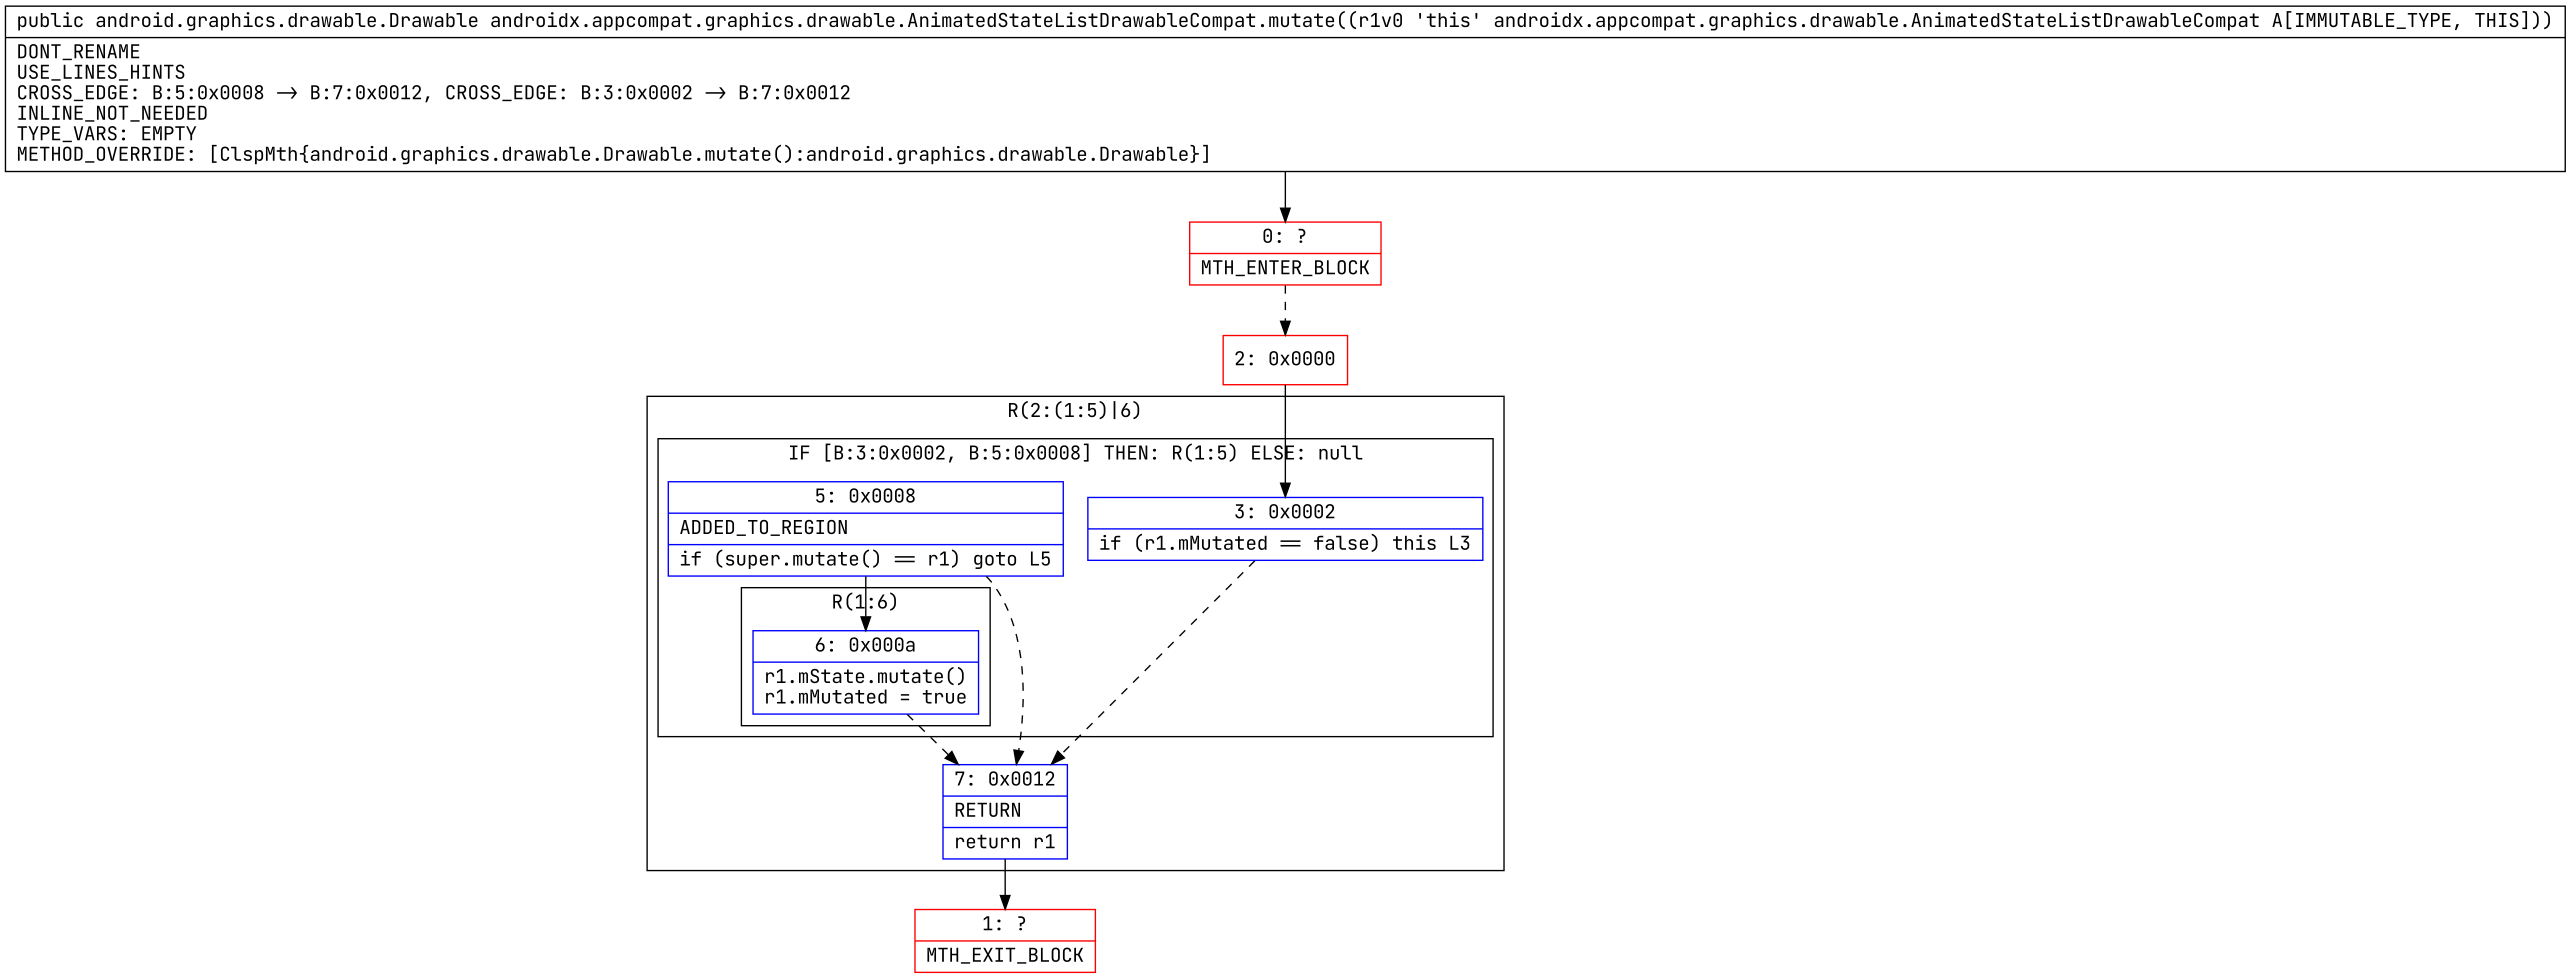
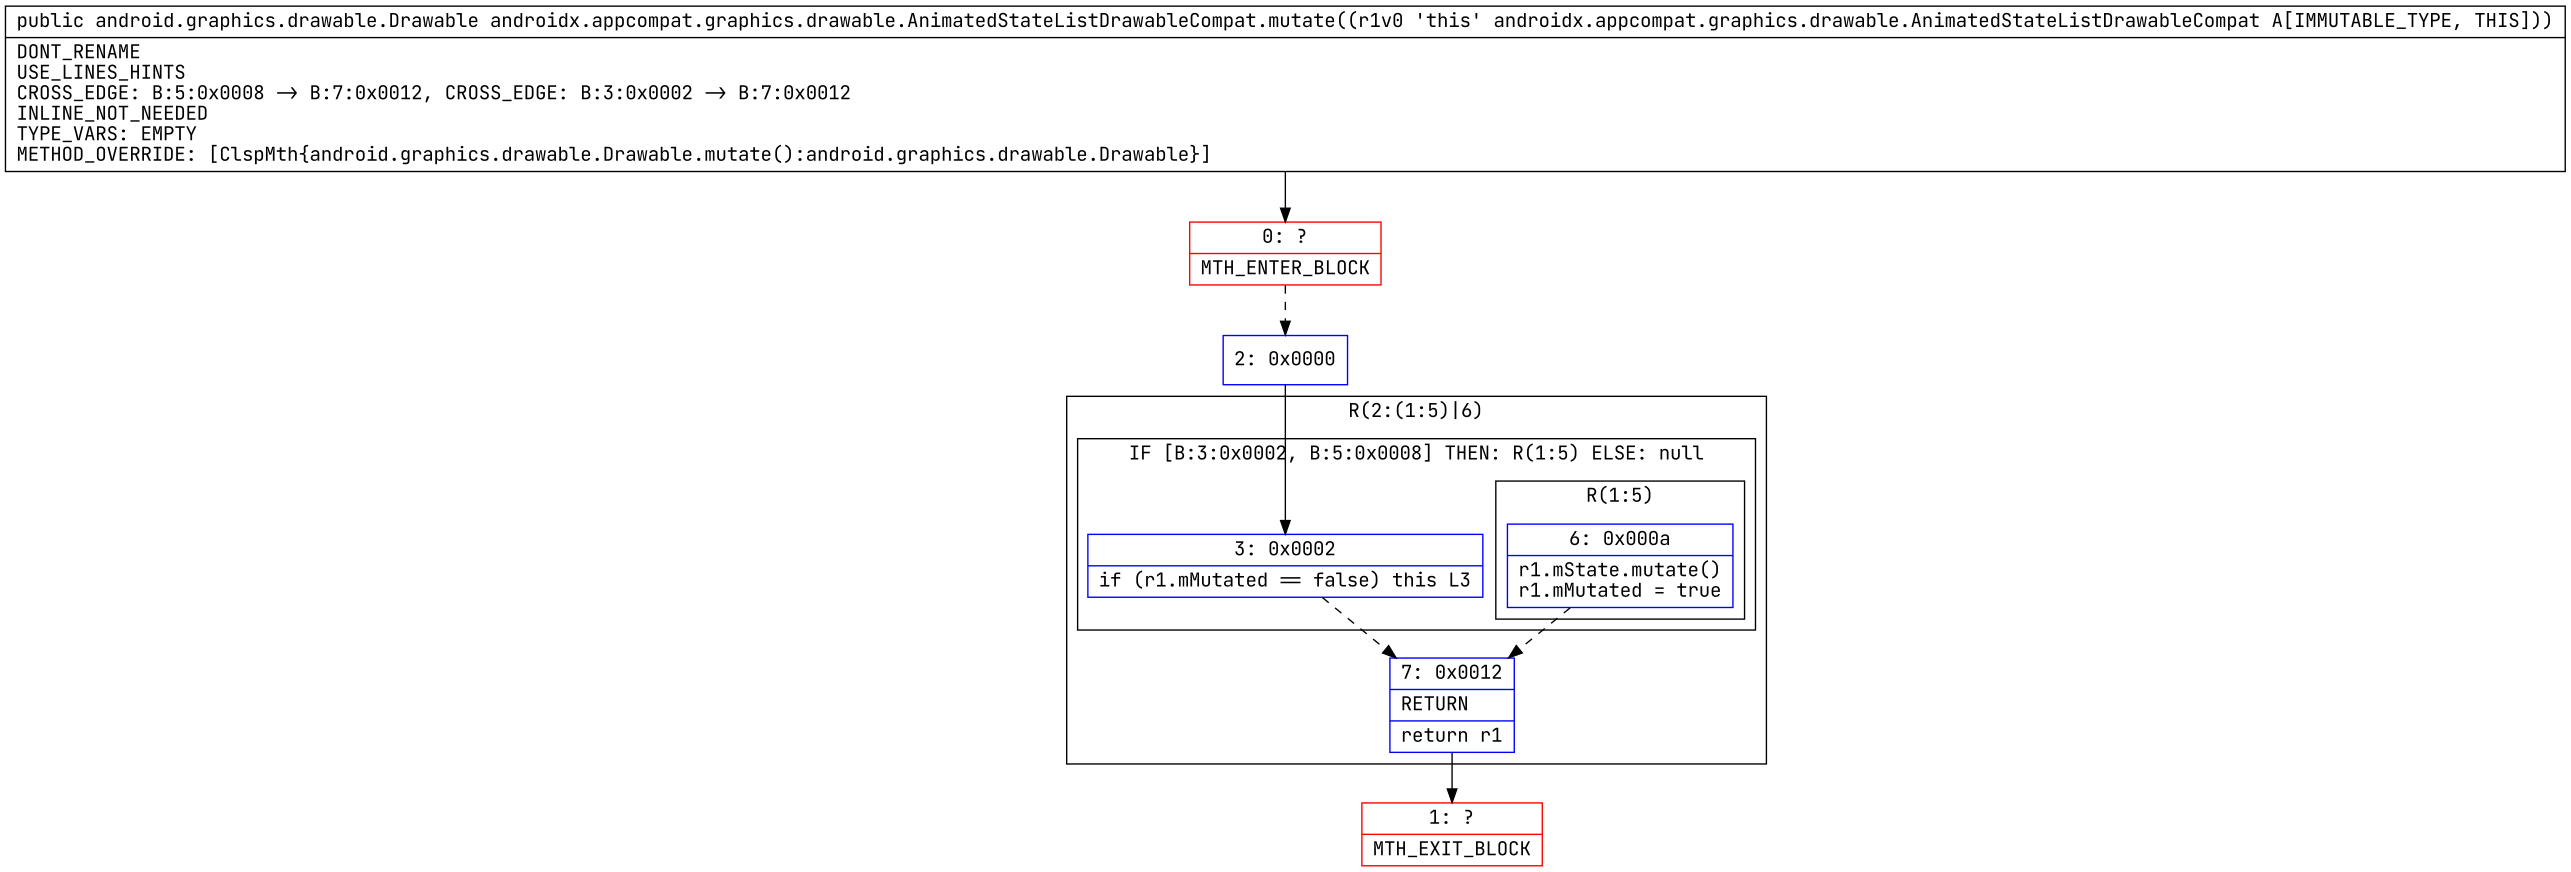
node "2: 0x0000": color red -> blue
node "5: 0x0008": removed
cluster "R(1:6)": label "R(1:6)" -> "R(1:5)"
